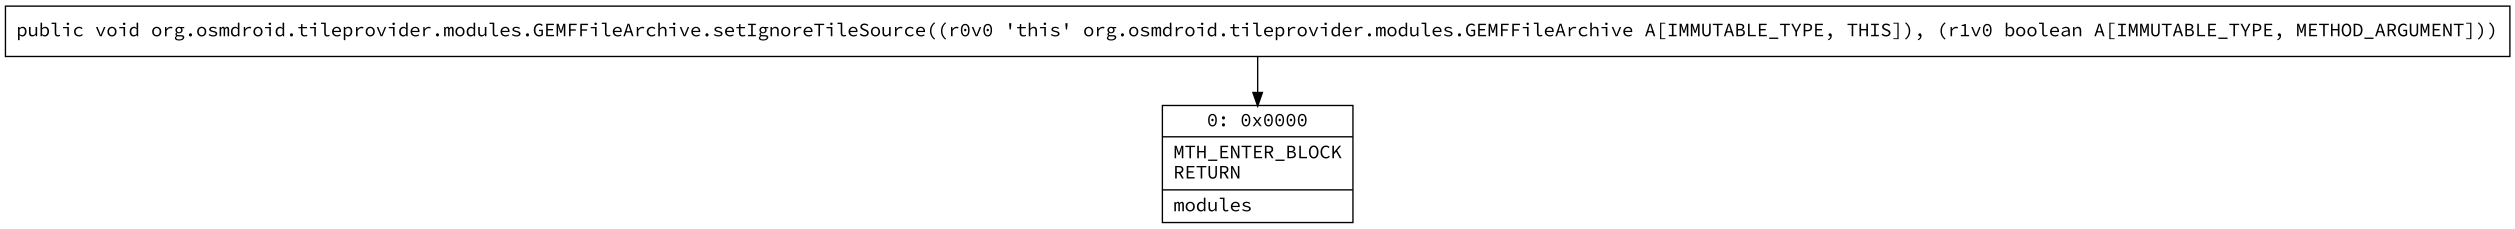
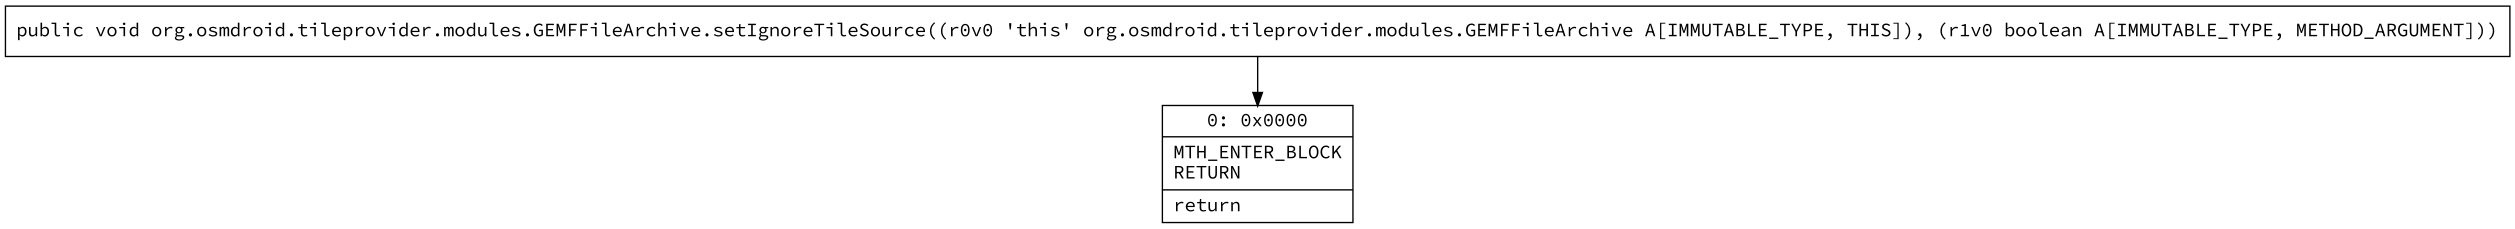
node "0: 0x0000": text "modules" -> "return"
